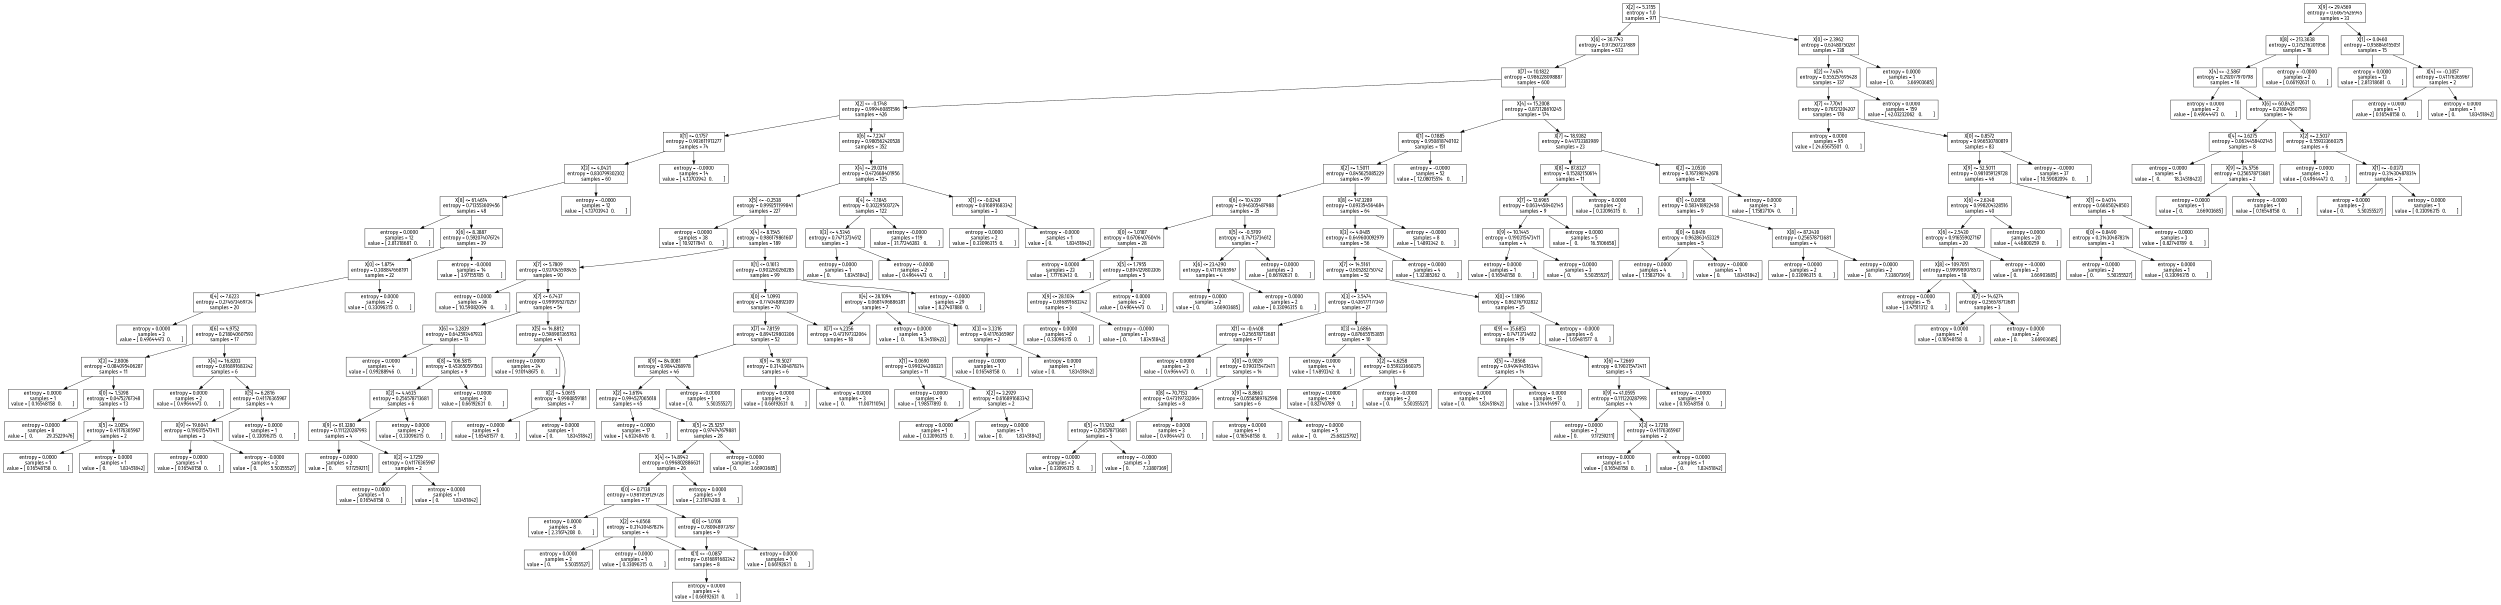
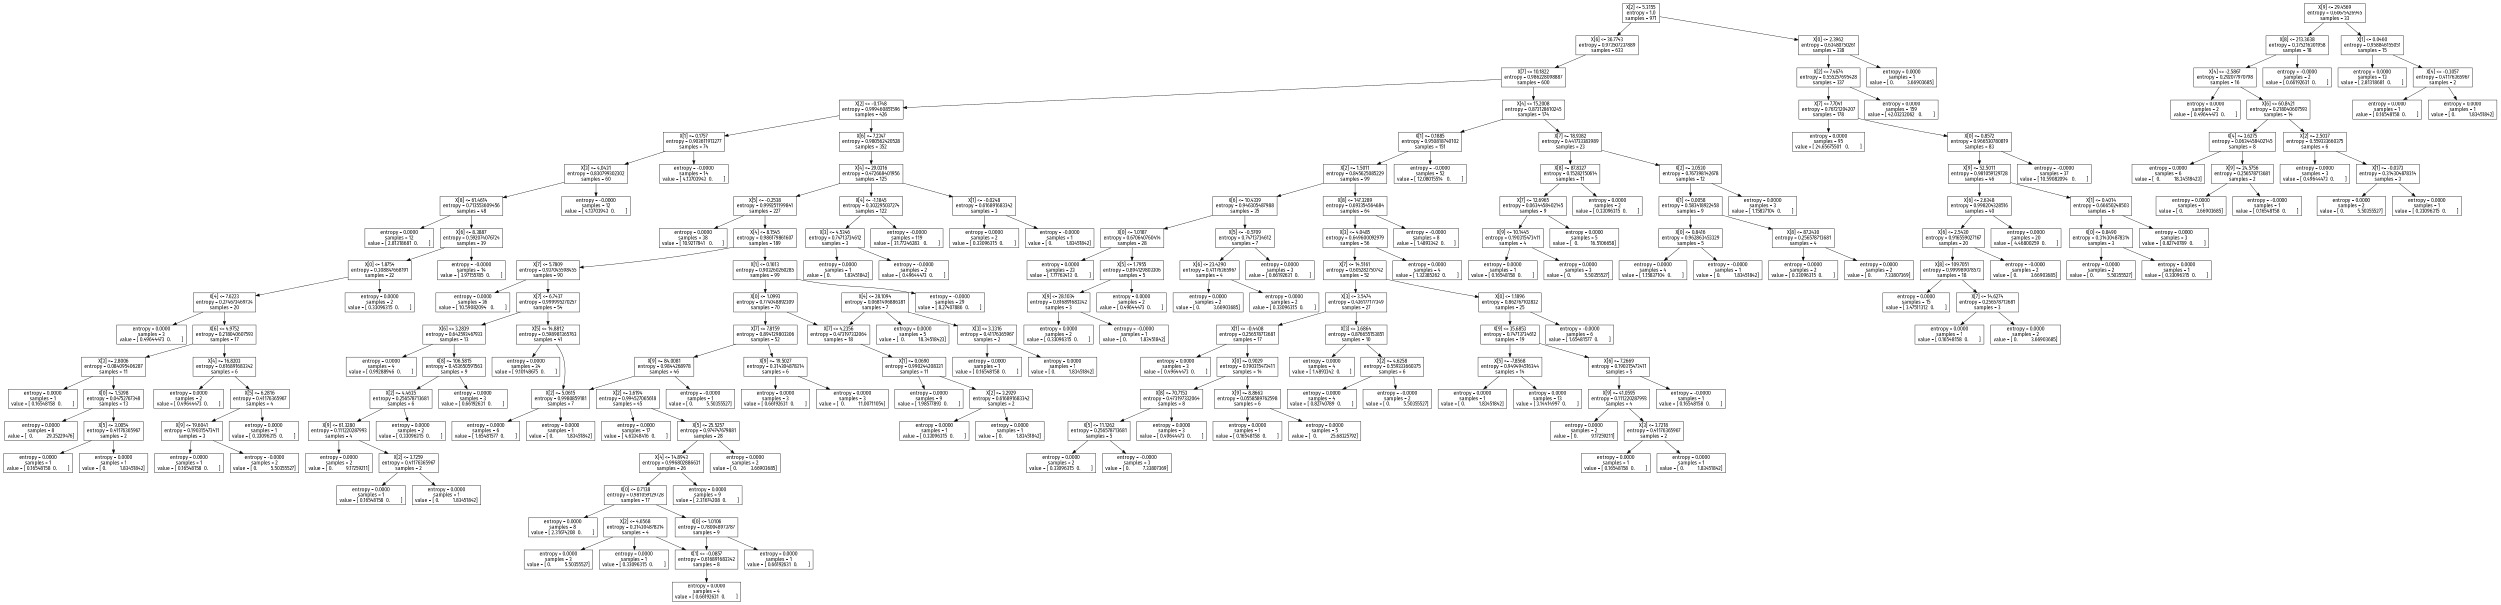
edge "X[4] <= 7.6223 entropy = 0.274673469734 samples = 20" -> "X[6] <= 4.9752 entropy = 0.218040607593 samples = 17": added
edge "X[7] <= 4.2356 entropy = 0.473197332064 samples = 18" -> "X[1] <= 0.0690 entropy = 0.990244208331 samples = 11": added
edge "X[9] <= 84.0081 entropy = 0.9844268978 samples = 46" -> "X[2] <= 3.6194 entropy = 0.994527065618 samples = 45": now "X[9] <= 84.0081 entropy = 0.9844268978 samples = 46" -> "X[2] <= 5.0615 entropy = 0.9980859181 samples = 7"
